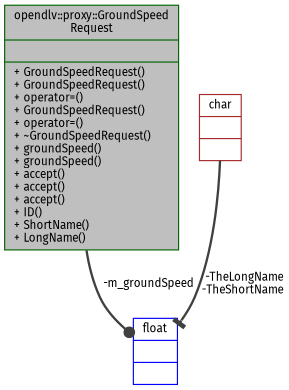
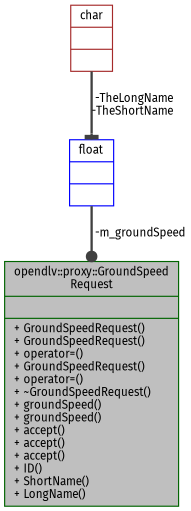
edge "opendlv::proxy::GroundSpeed" -> "float": reversed
